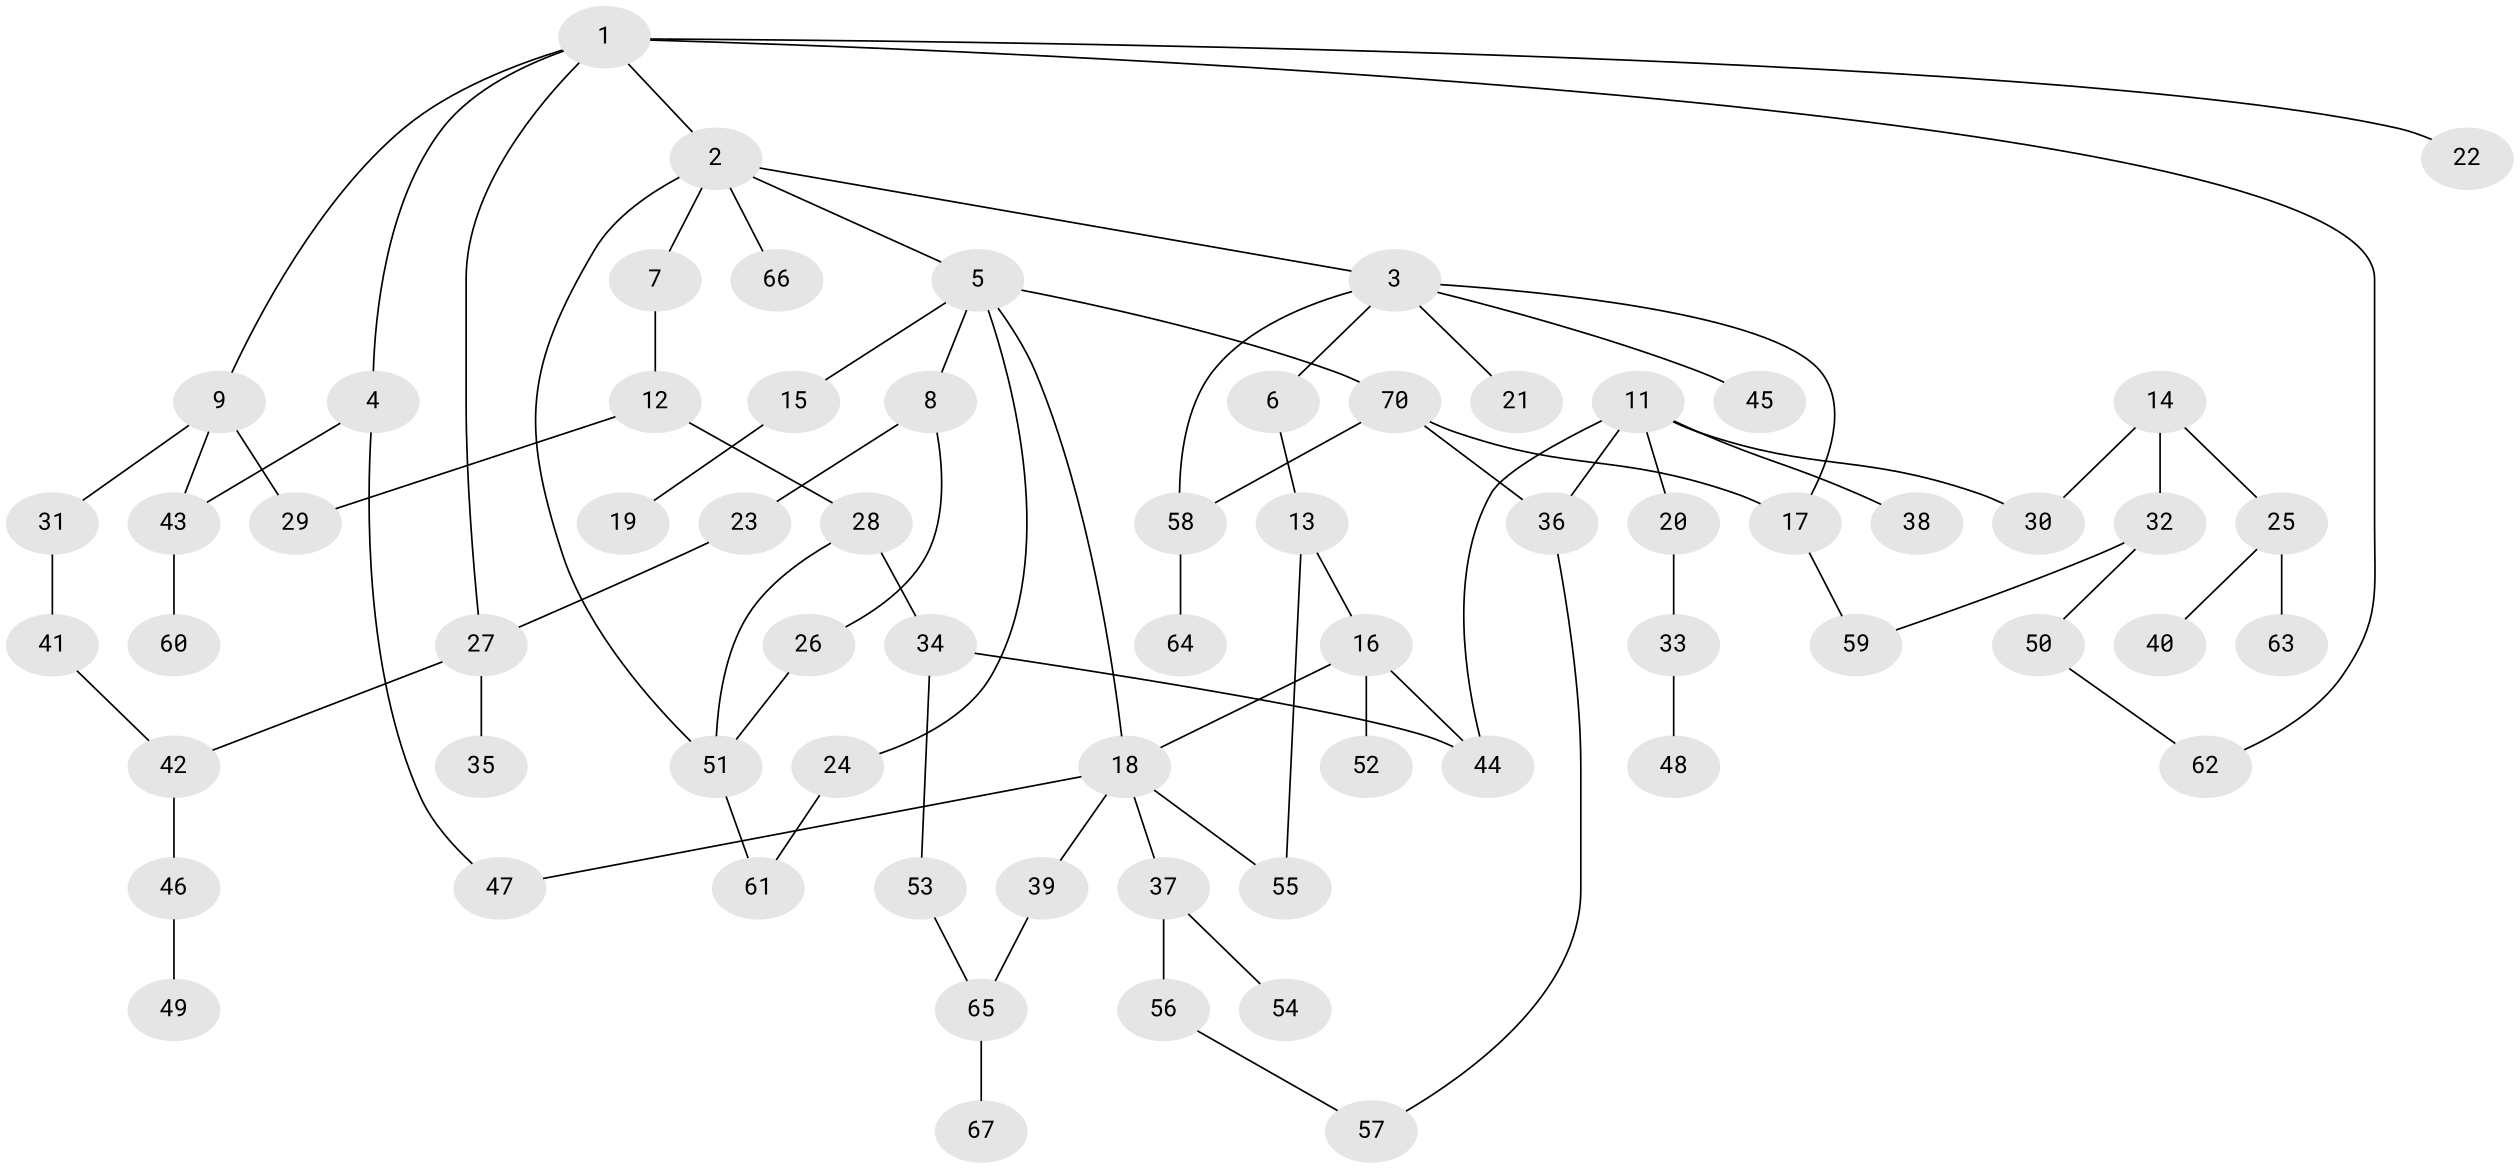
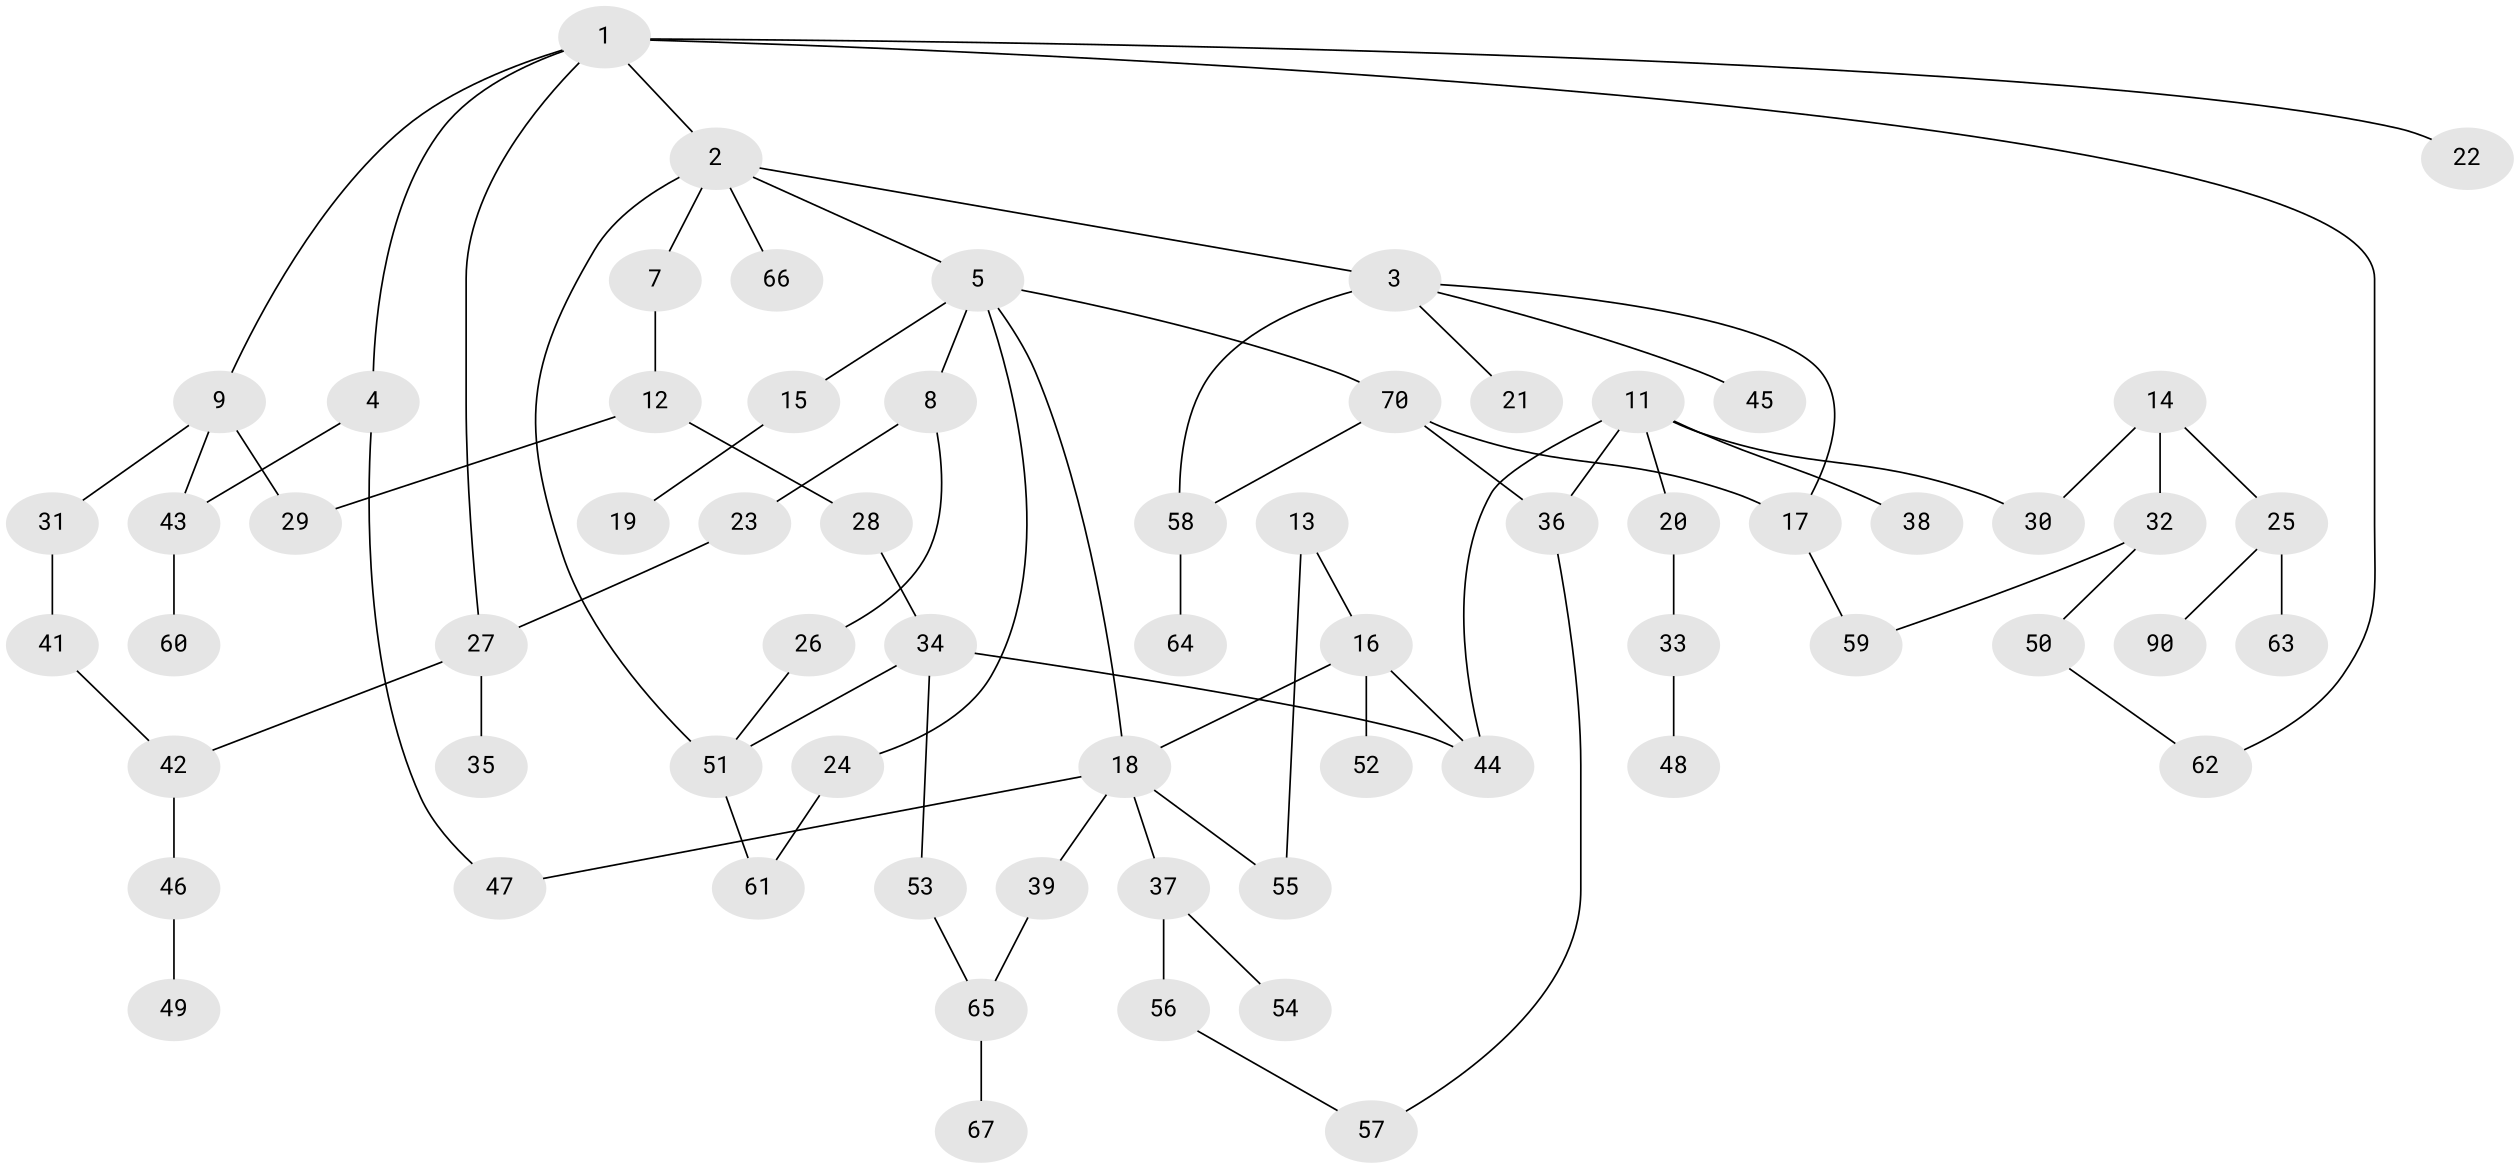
node "6": removed
edge "28" -- "51": now "34" -- "51"
node "40": label "40" -> "90"
